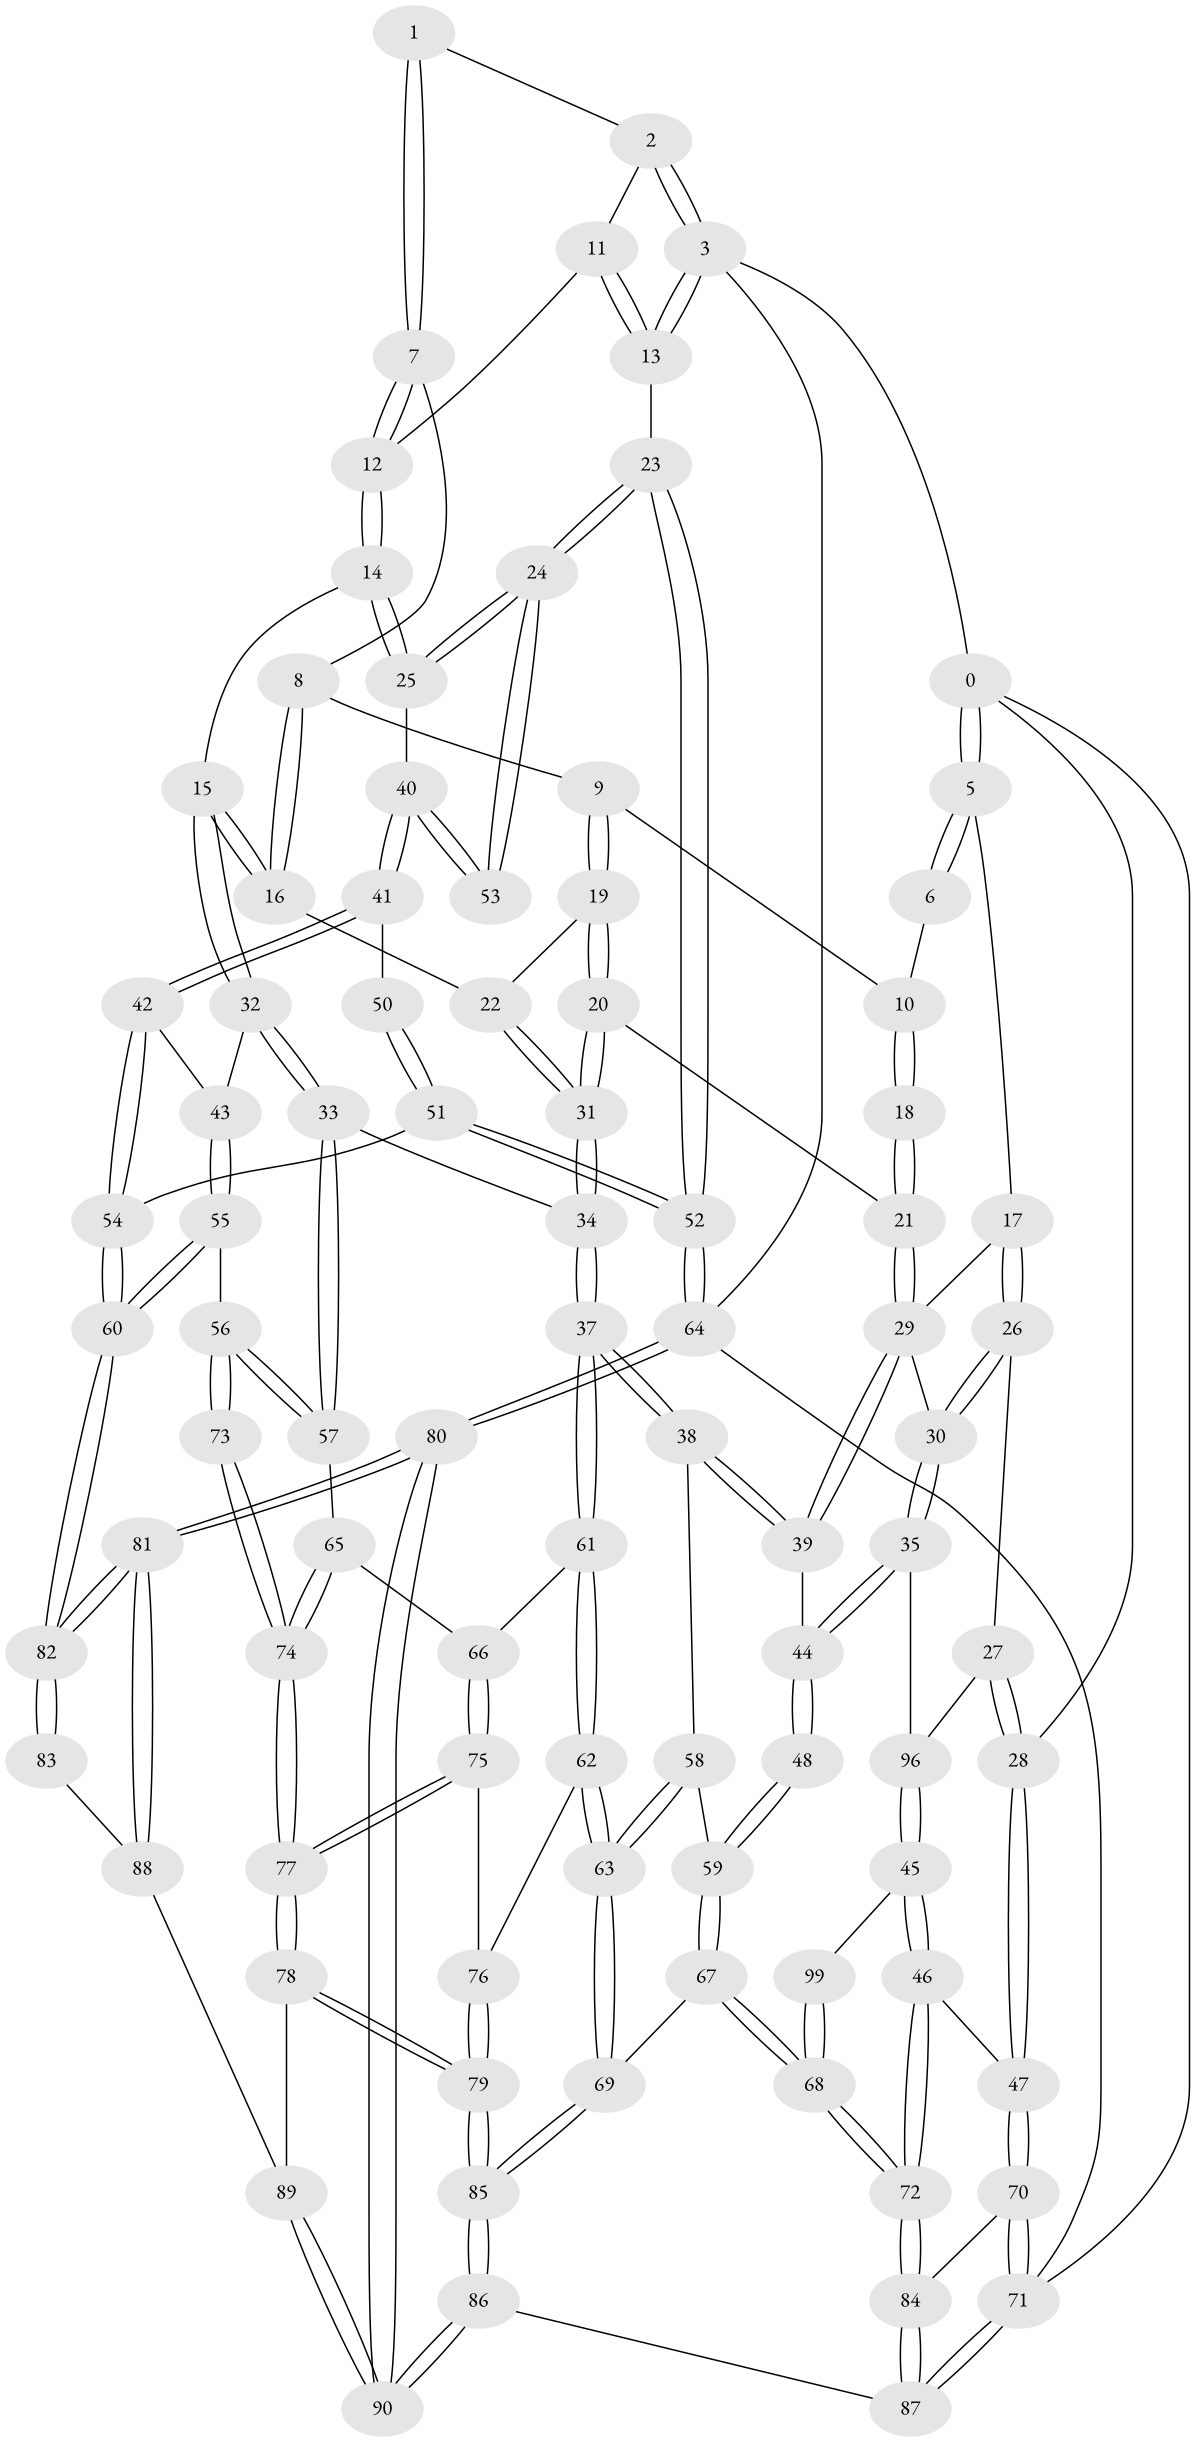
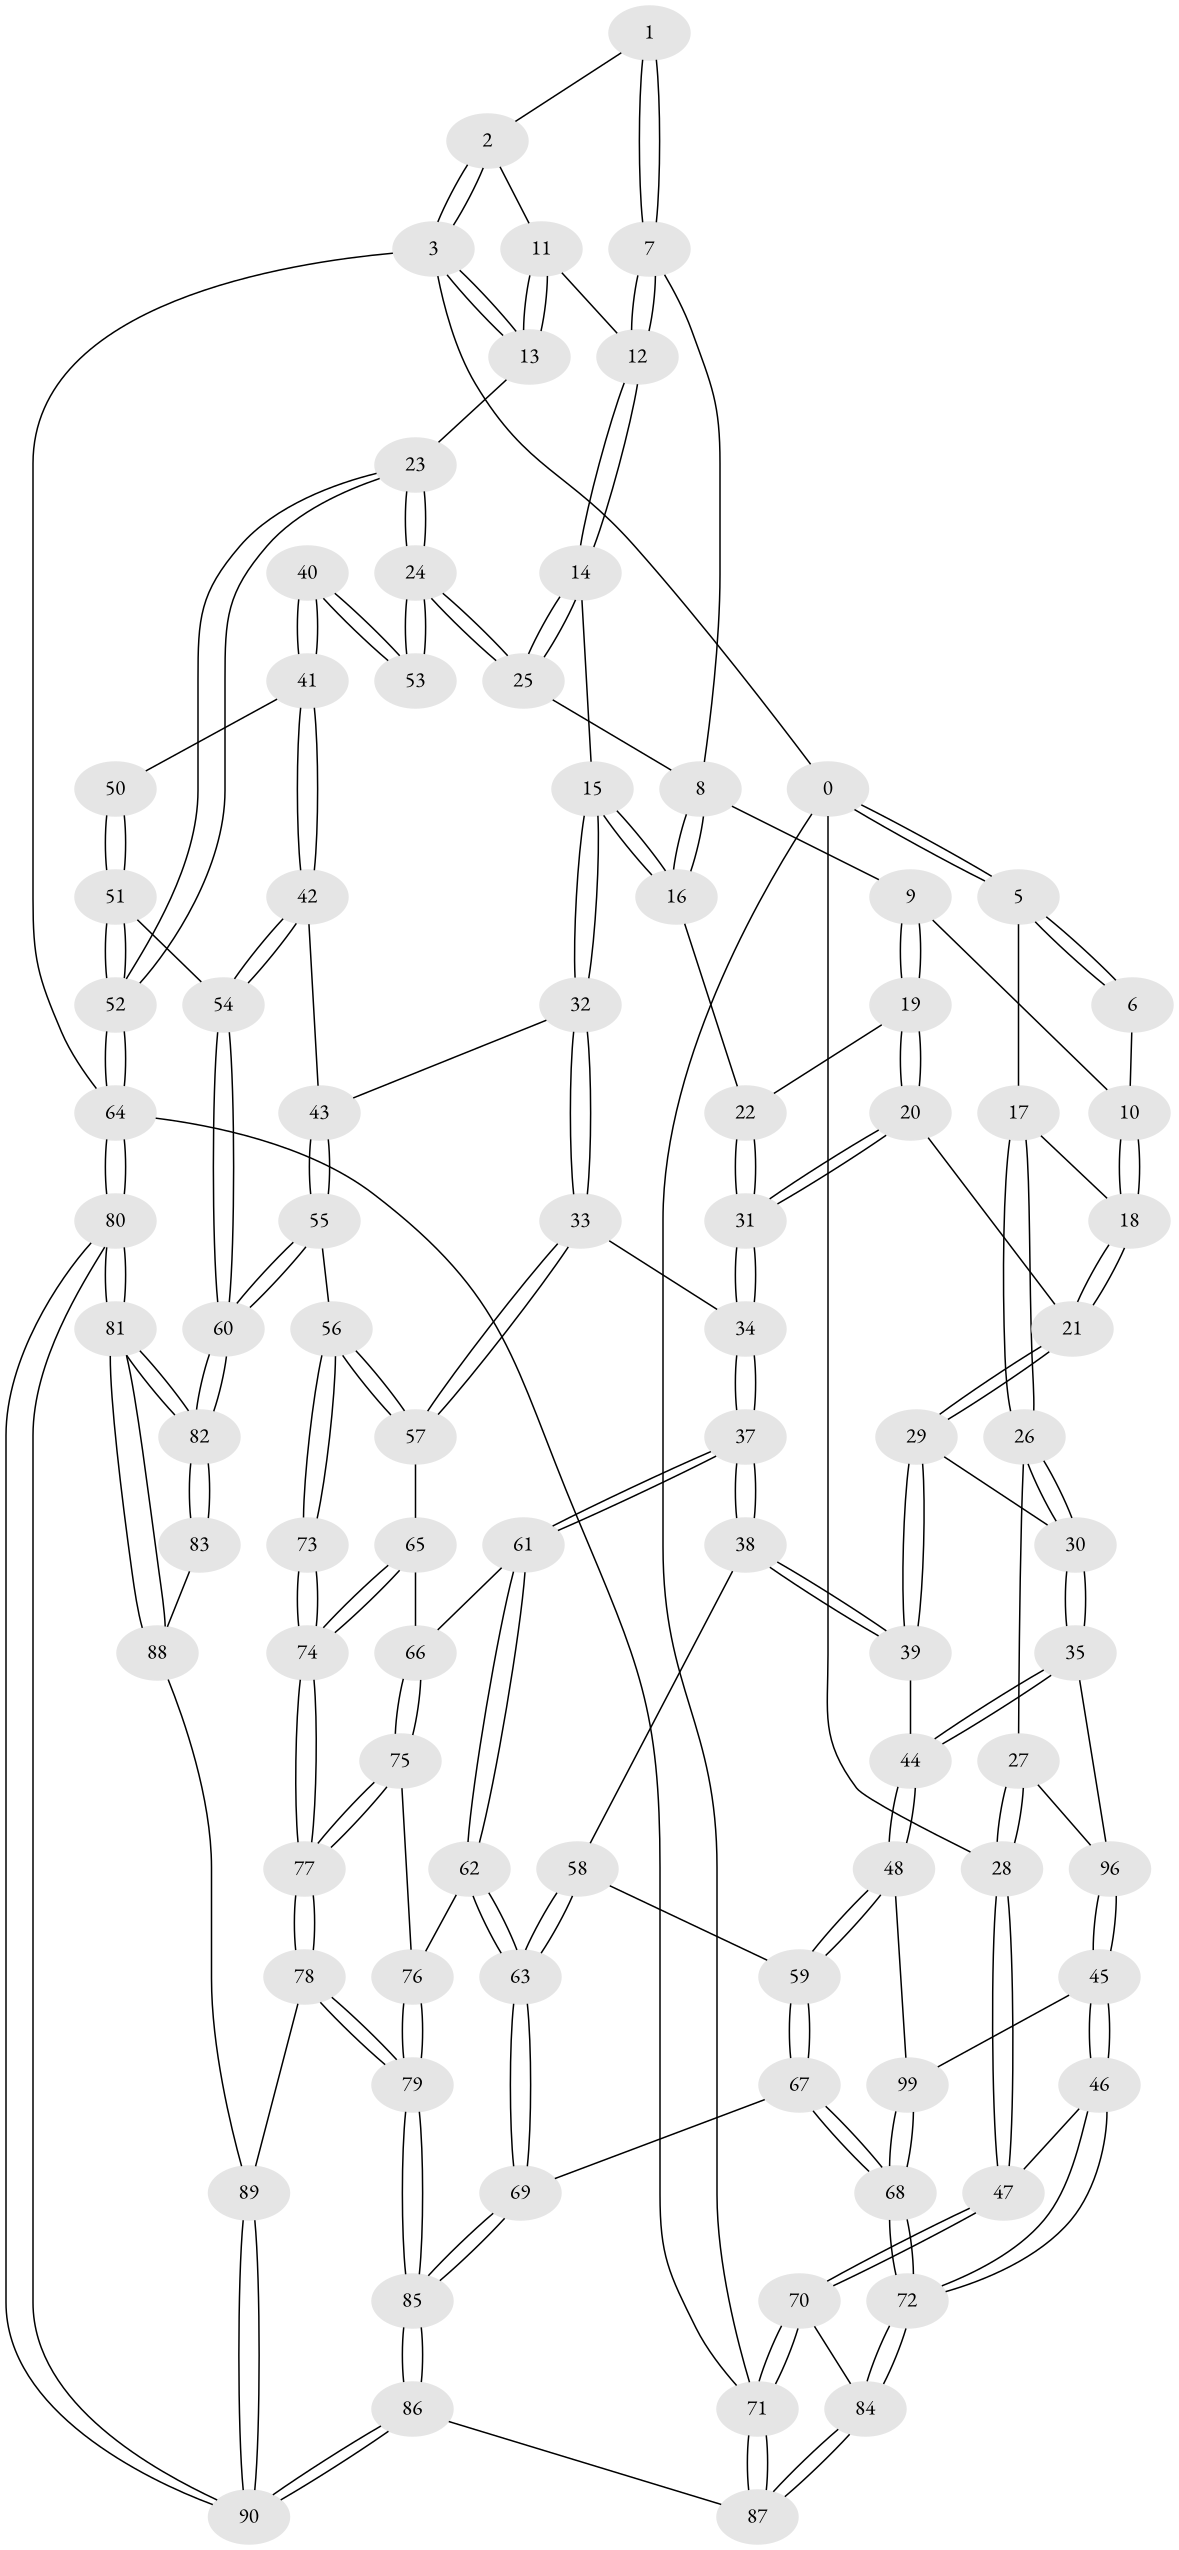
edge "25" -- "40": now "25" -- "8"
edge "17" -- "29": now "17" -- "18"
edge "48" -- "99": added
